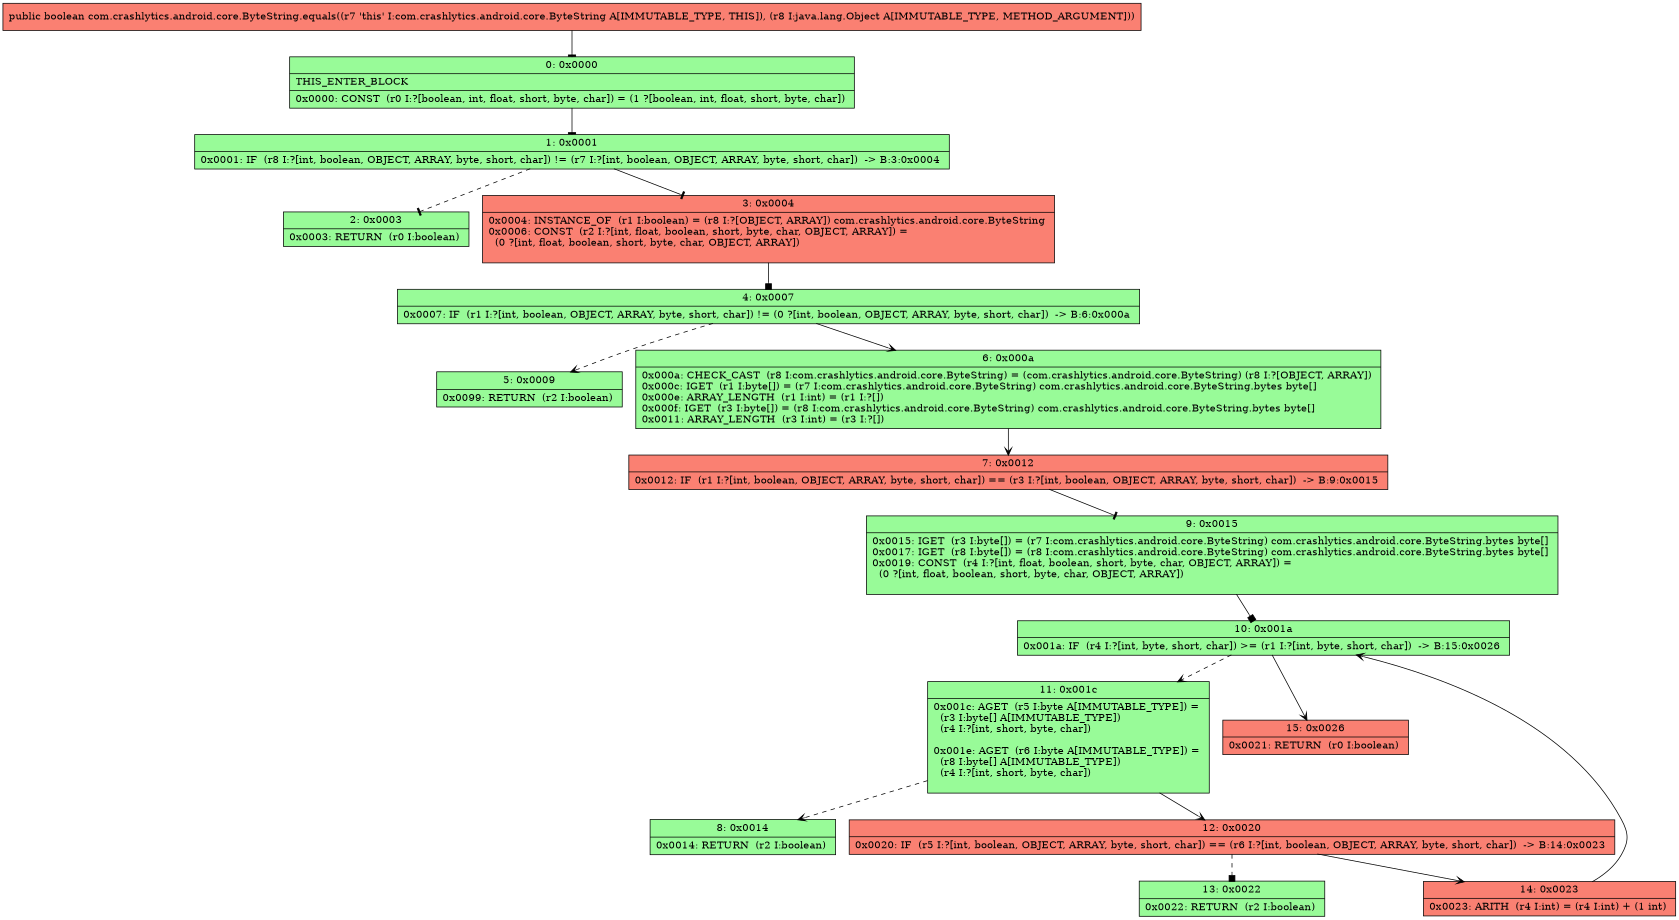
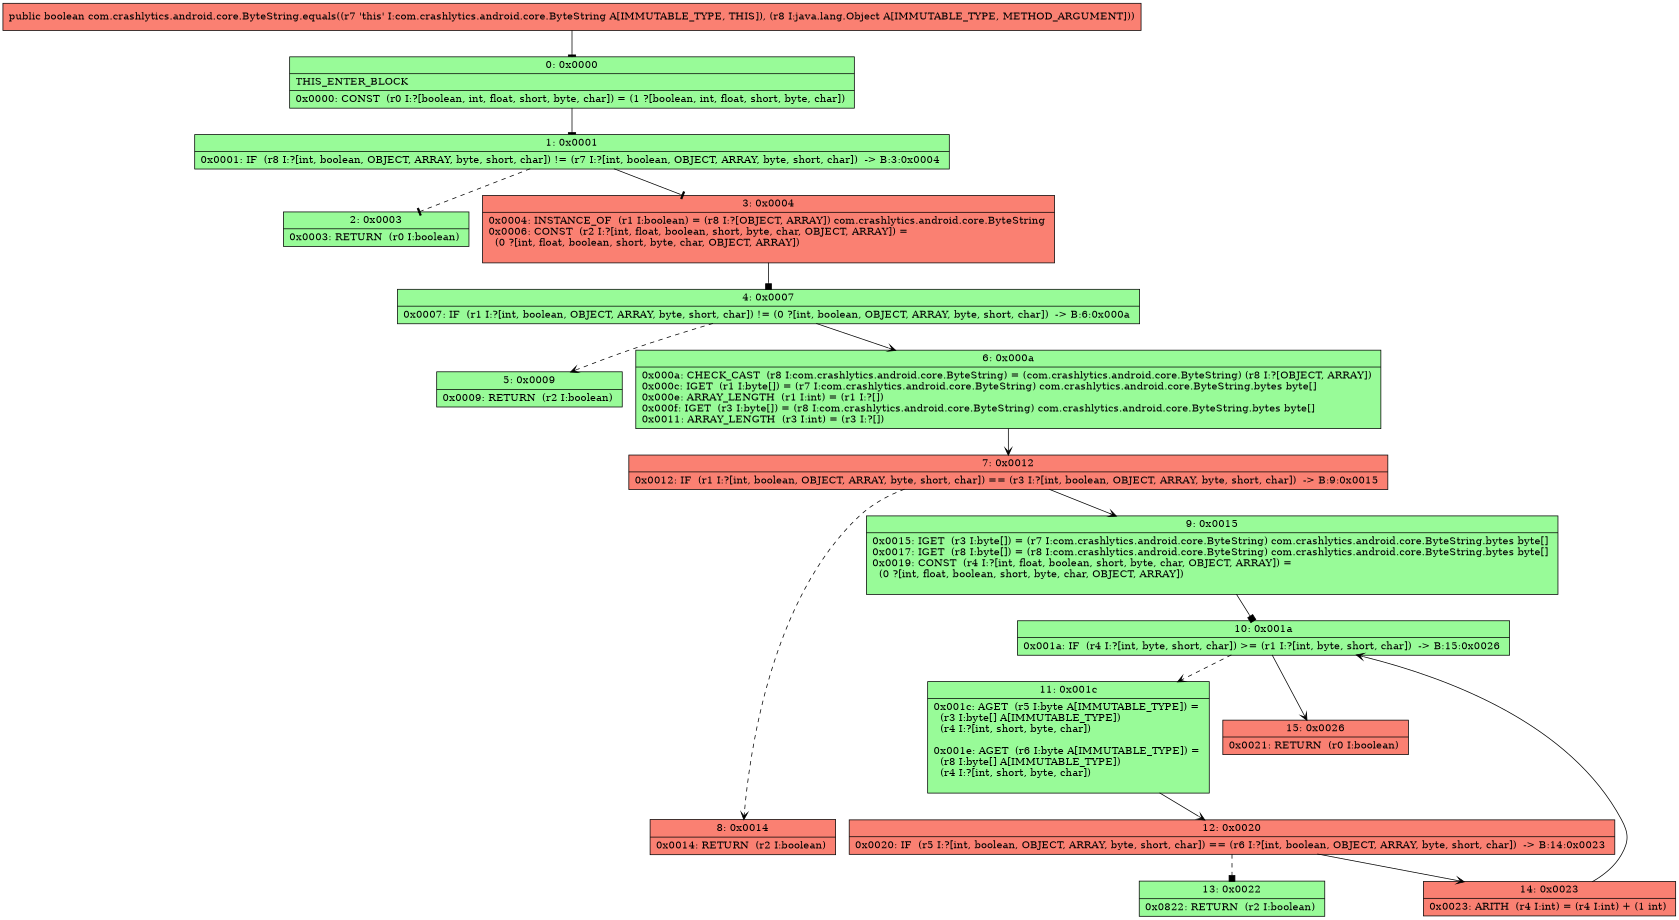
node "5: 0x0009": text "0x0099: RETURN  (r2 I:boolean)" -> "0x0009: RETURN  (r2 I:boolean)"
edge "7: 0x0012" -> "9: 0x0015": arrowhead tee -> vee
edge "11: 0x001c" -> "8: 0x0014": now "7: 0x0012" -> "8: 0x0014"
node "8: 0x0014": fillcolor palegreen -> salmon
node "13: 0x0022": text "0x0022: RETURN  (r2 I:boolean)" -> "0x0822: RETURN  (r2 I:boolean)"
